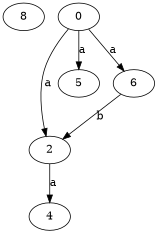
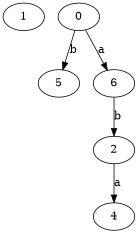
node "8": label "8" -> "1"
edge "0" -> "5": label "a" -> "b"
edge "0" -> "2": removed, label "a"
